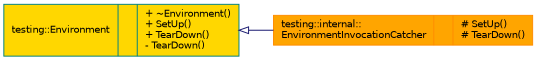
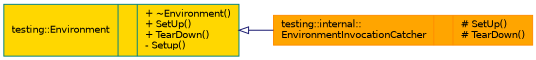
node "testing::Environment": text "- TearDown()" -> "- Setup()"
